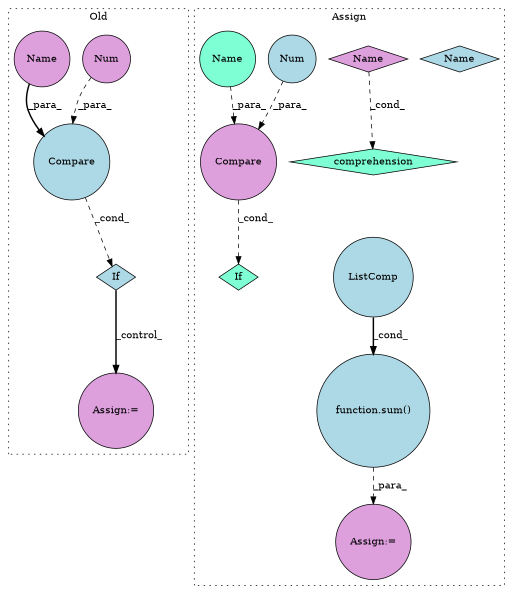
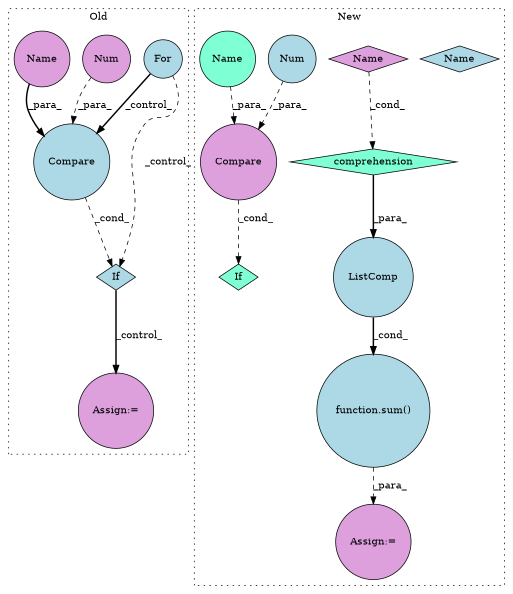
cluster "Assign": label "Assign" -> "New"
node "For": added
edge "comprehension" -> "ListComp": added, label "_para_"
